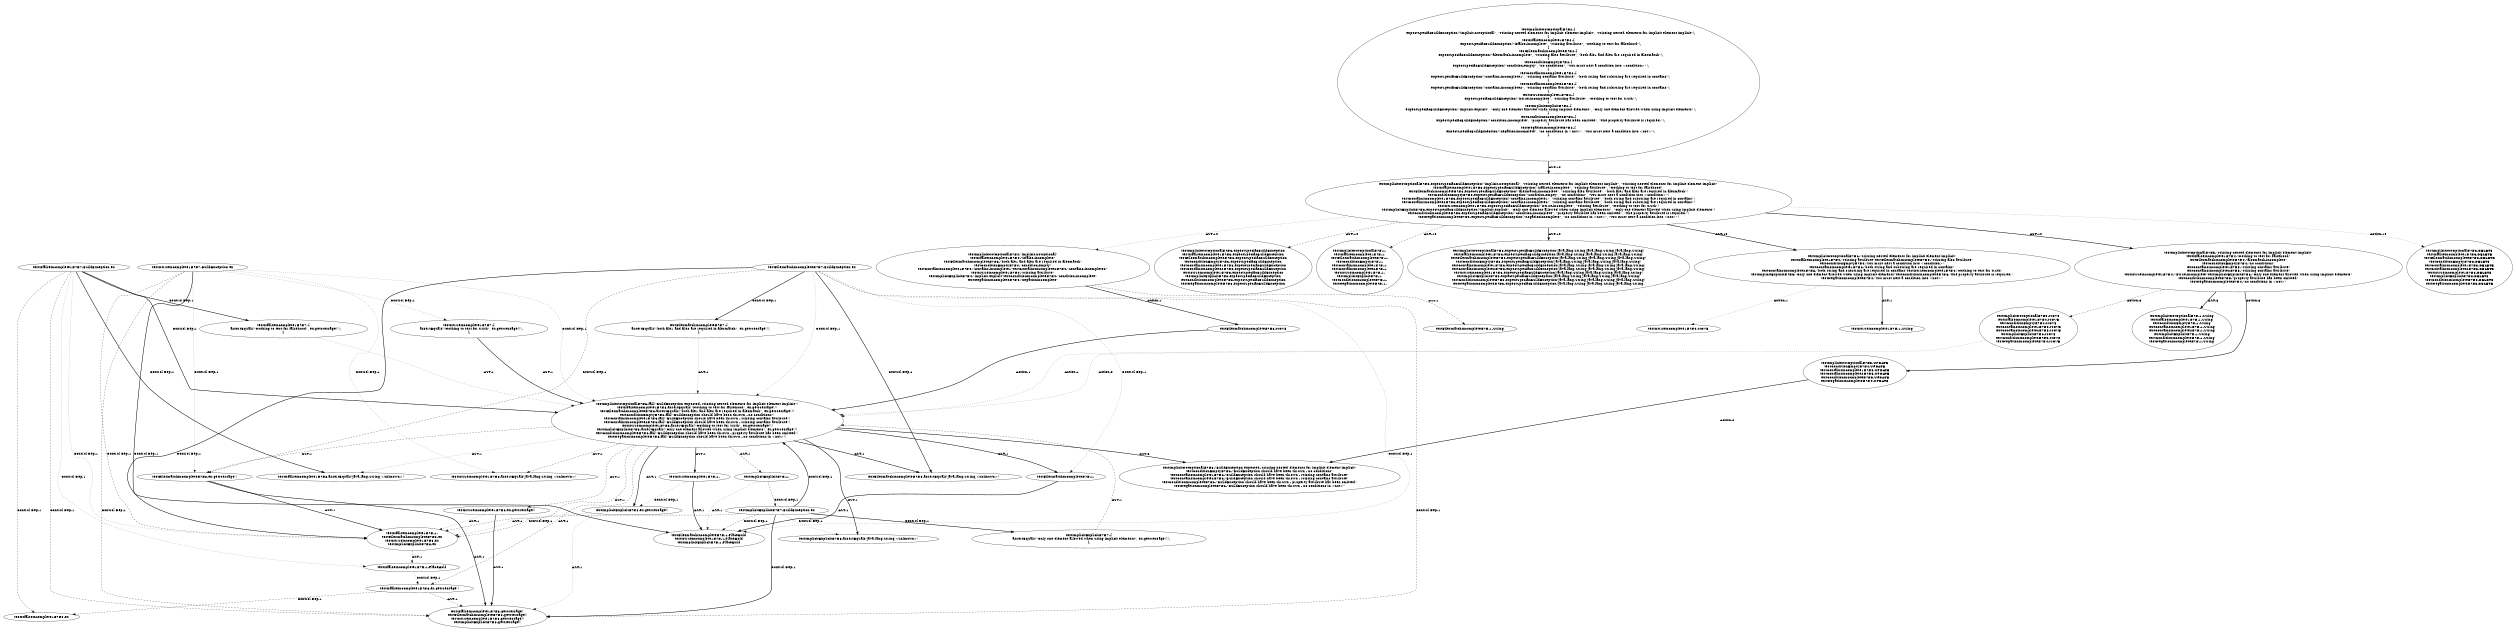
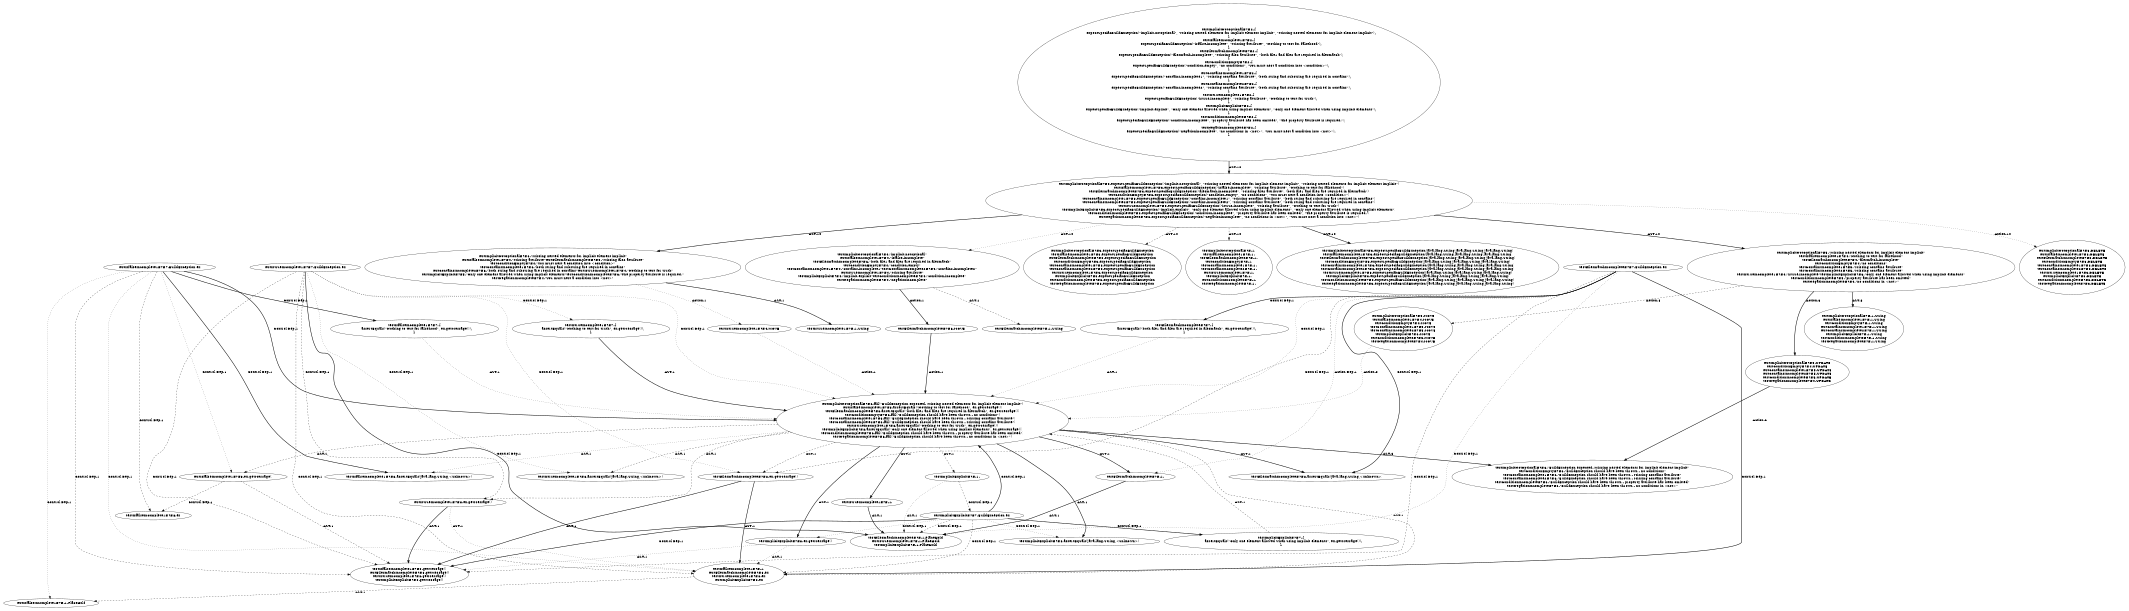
edge "testFilesmatchIncomplete#?#7:BuildException ex" -> "testFilesmatchIncomplete#?#-1:": label "Control Dep:1" -> "Action Dep:1"
edge "testIstrueIncomplete1#?#7:BuildException ex" -> "testIstrueIncomplete1#?#8:ex.getMessage()": added, label "Control Dep:1"
edge "testIstrueIncomplete1#?#-1:" -> "testImplicitExplicit#?#8:ex.getMessage()": now "testImplicitExplicit#?#7:BuildException ex" -> "testImplicitExplicit#?#8:ex.getMessage()"
edge "testIsfalseIncomplete1#?#-1:PlaceHold" -> "testIsfalseIncomplete1#?#8:ex.getMessage()": now "testIsfalseIncomplete1#?#7:BuildException ex" -> "testIsfalseIncomplete1#?#8:ex.getMessage()"
